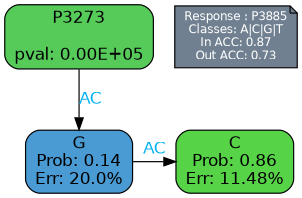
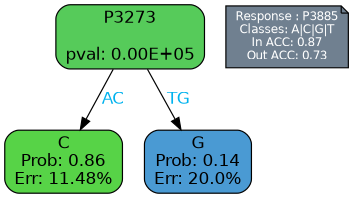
edge "P3273 pval: 0.00E+05" -> "G Prob: 0.14 Err: 20.0%": label "AC" -> "TG"
edge "G Prob: 0.14 Err: 20.0%" -> "C Prob: 0.86 Err: 11.48%": now "P3273 pval: 0.00E+05" -> "C Prob: 0.86 Err: 11.48%"
